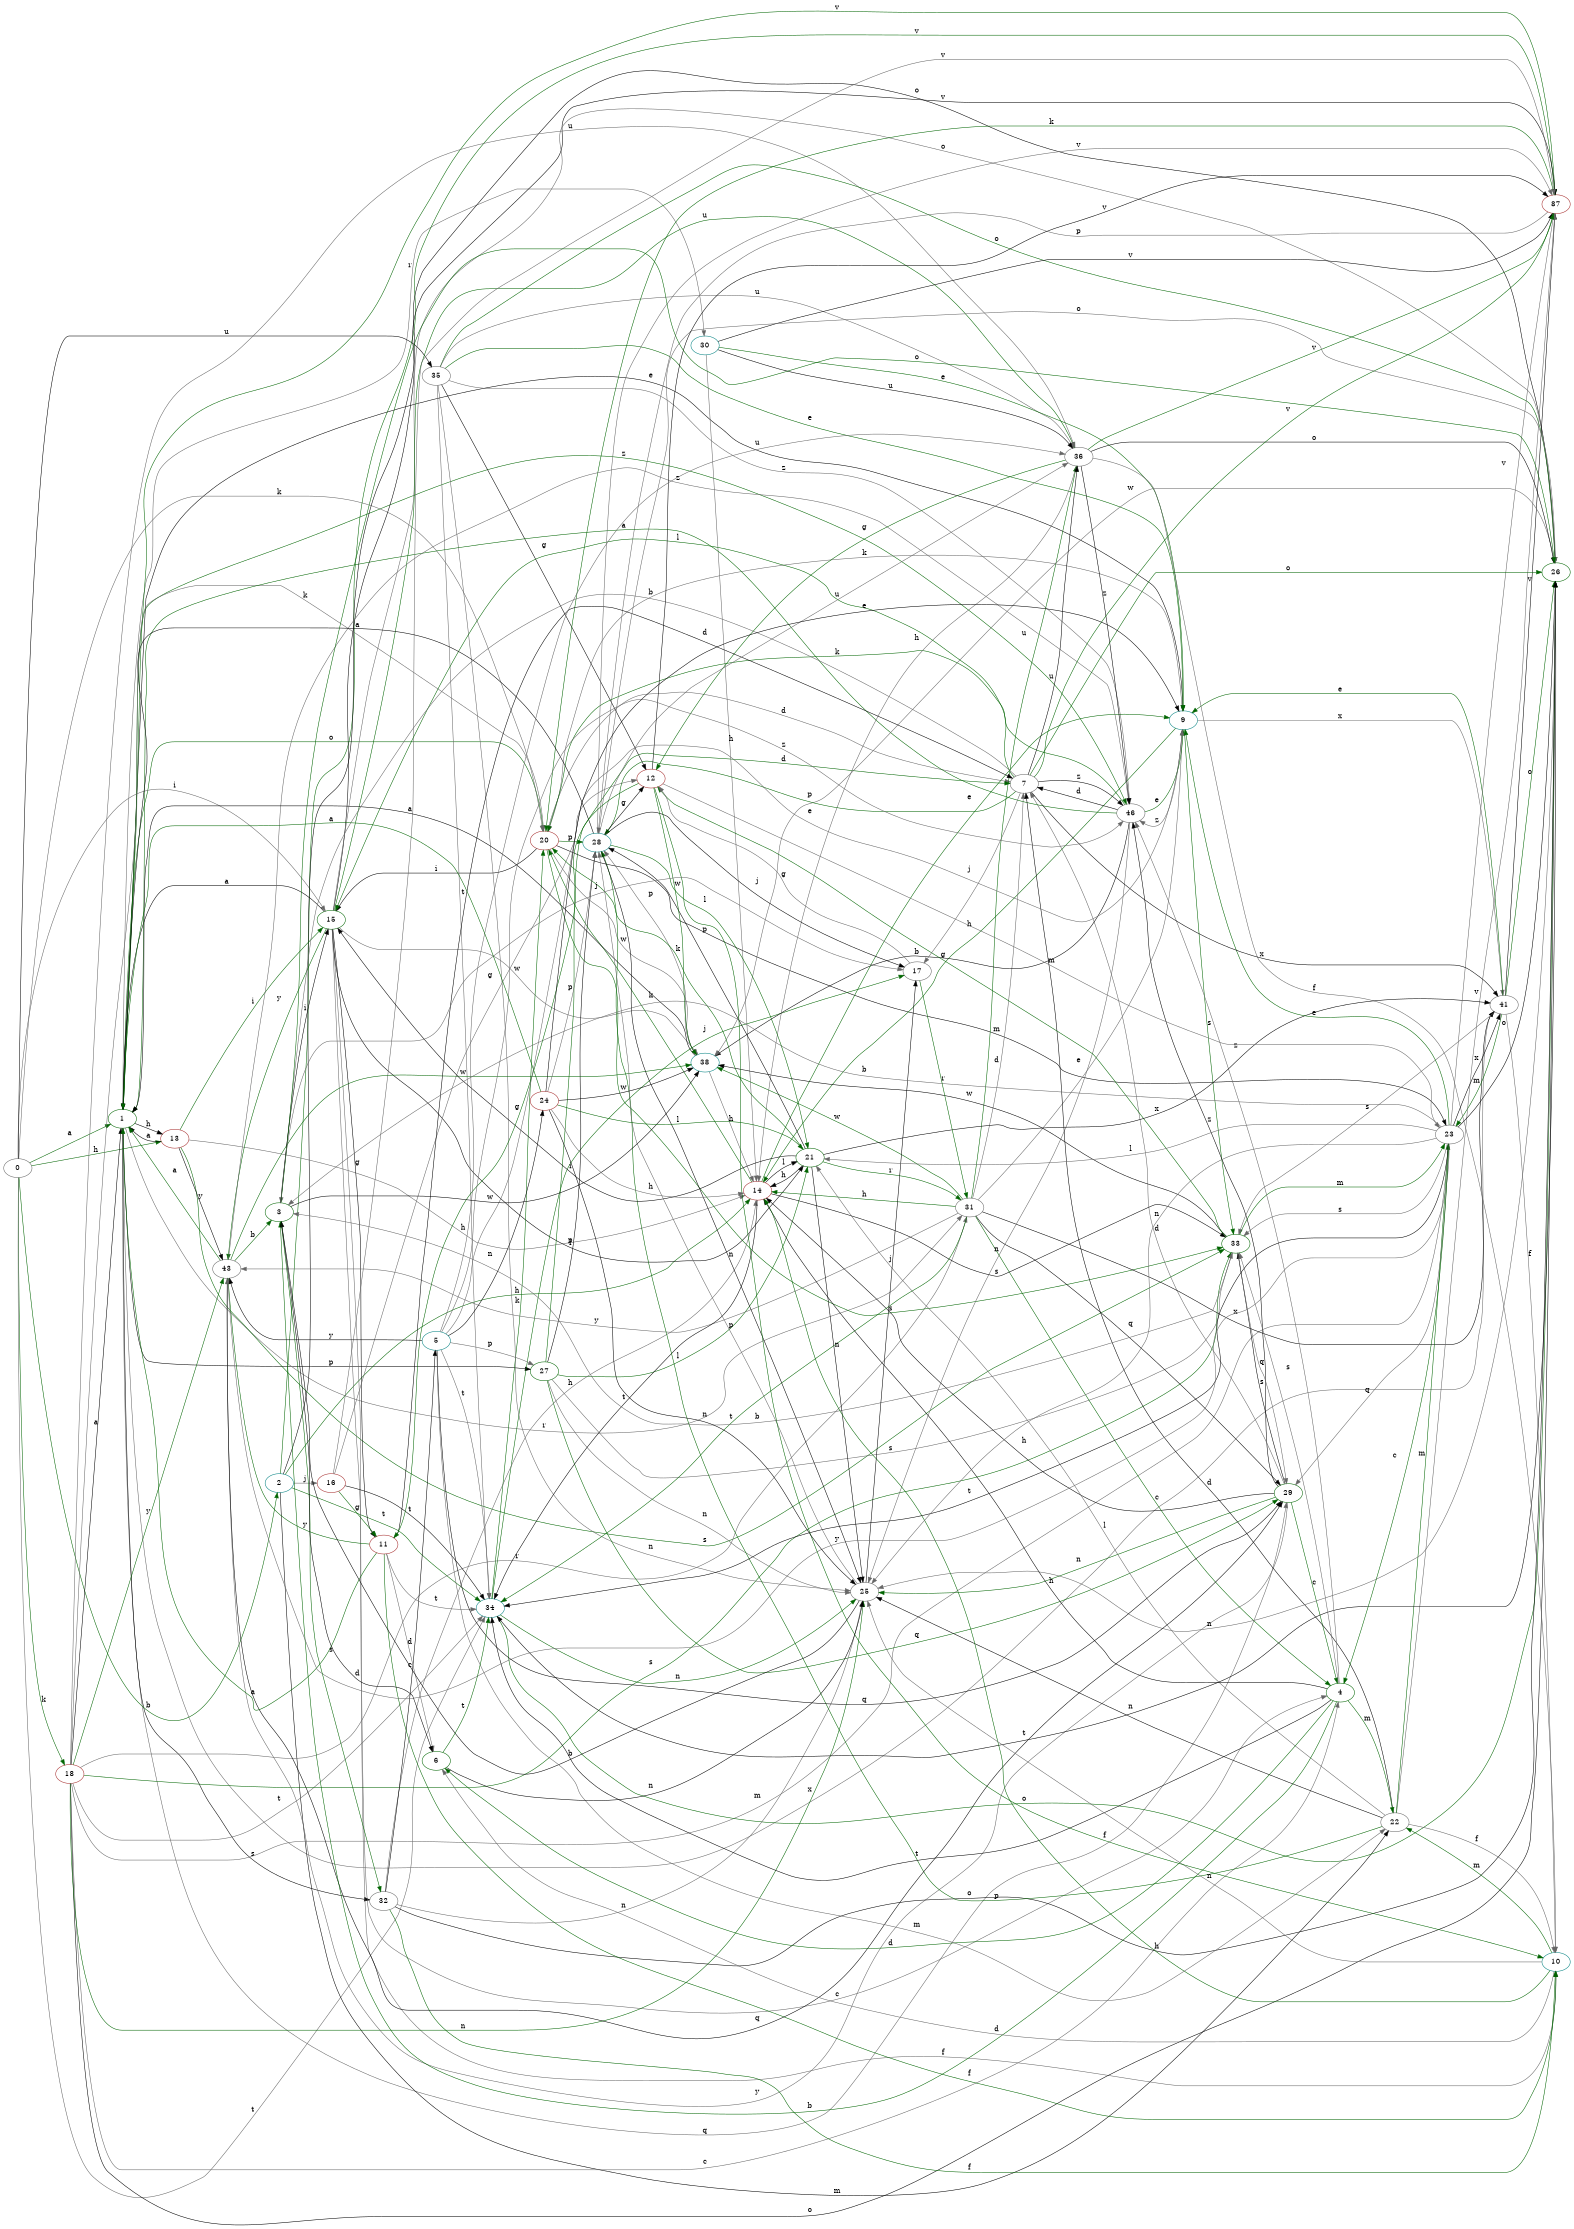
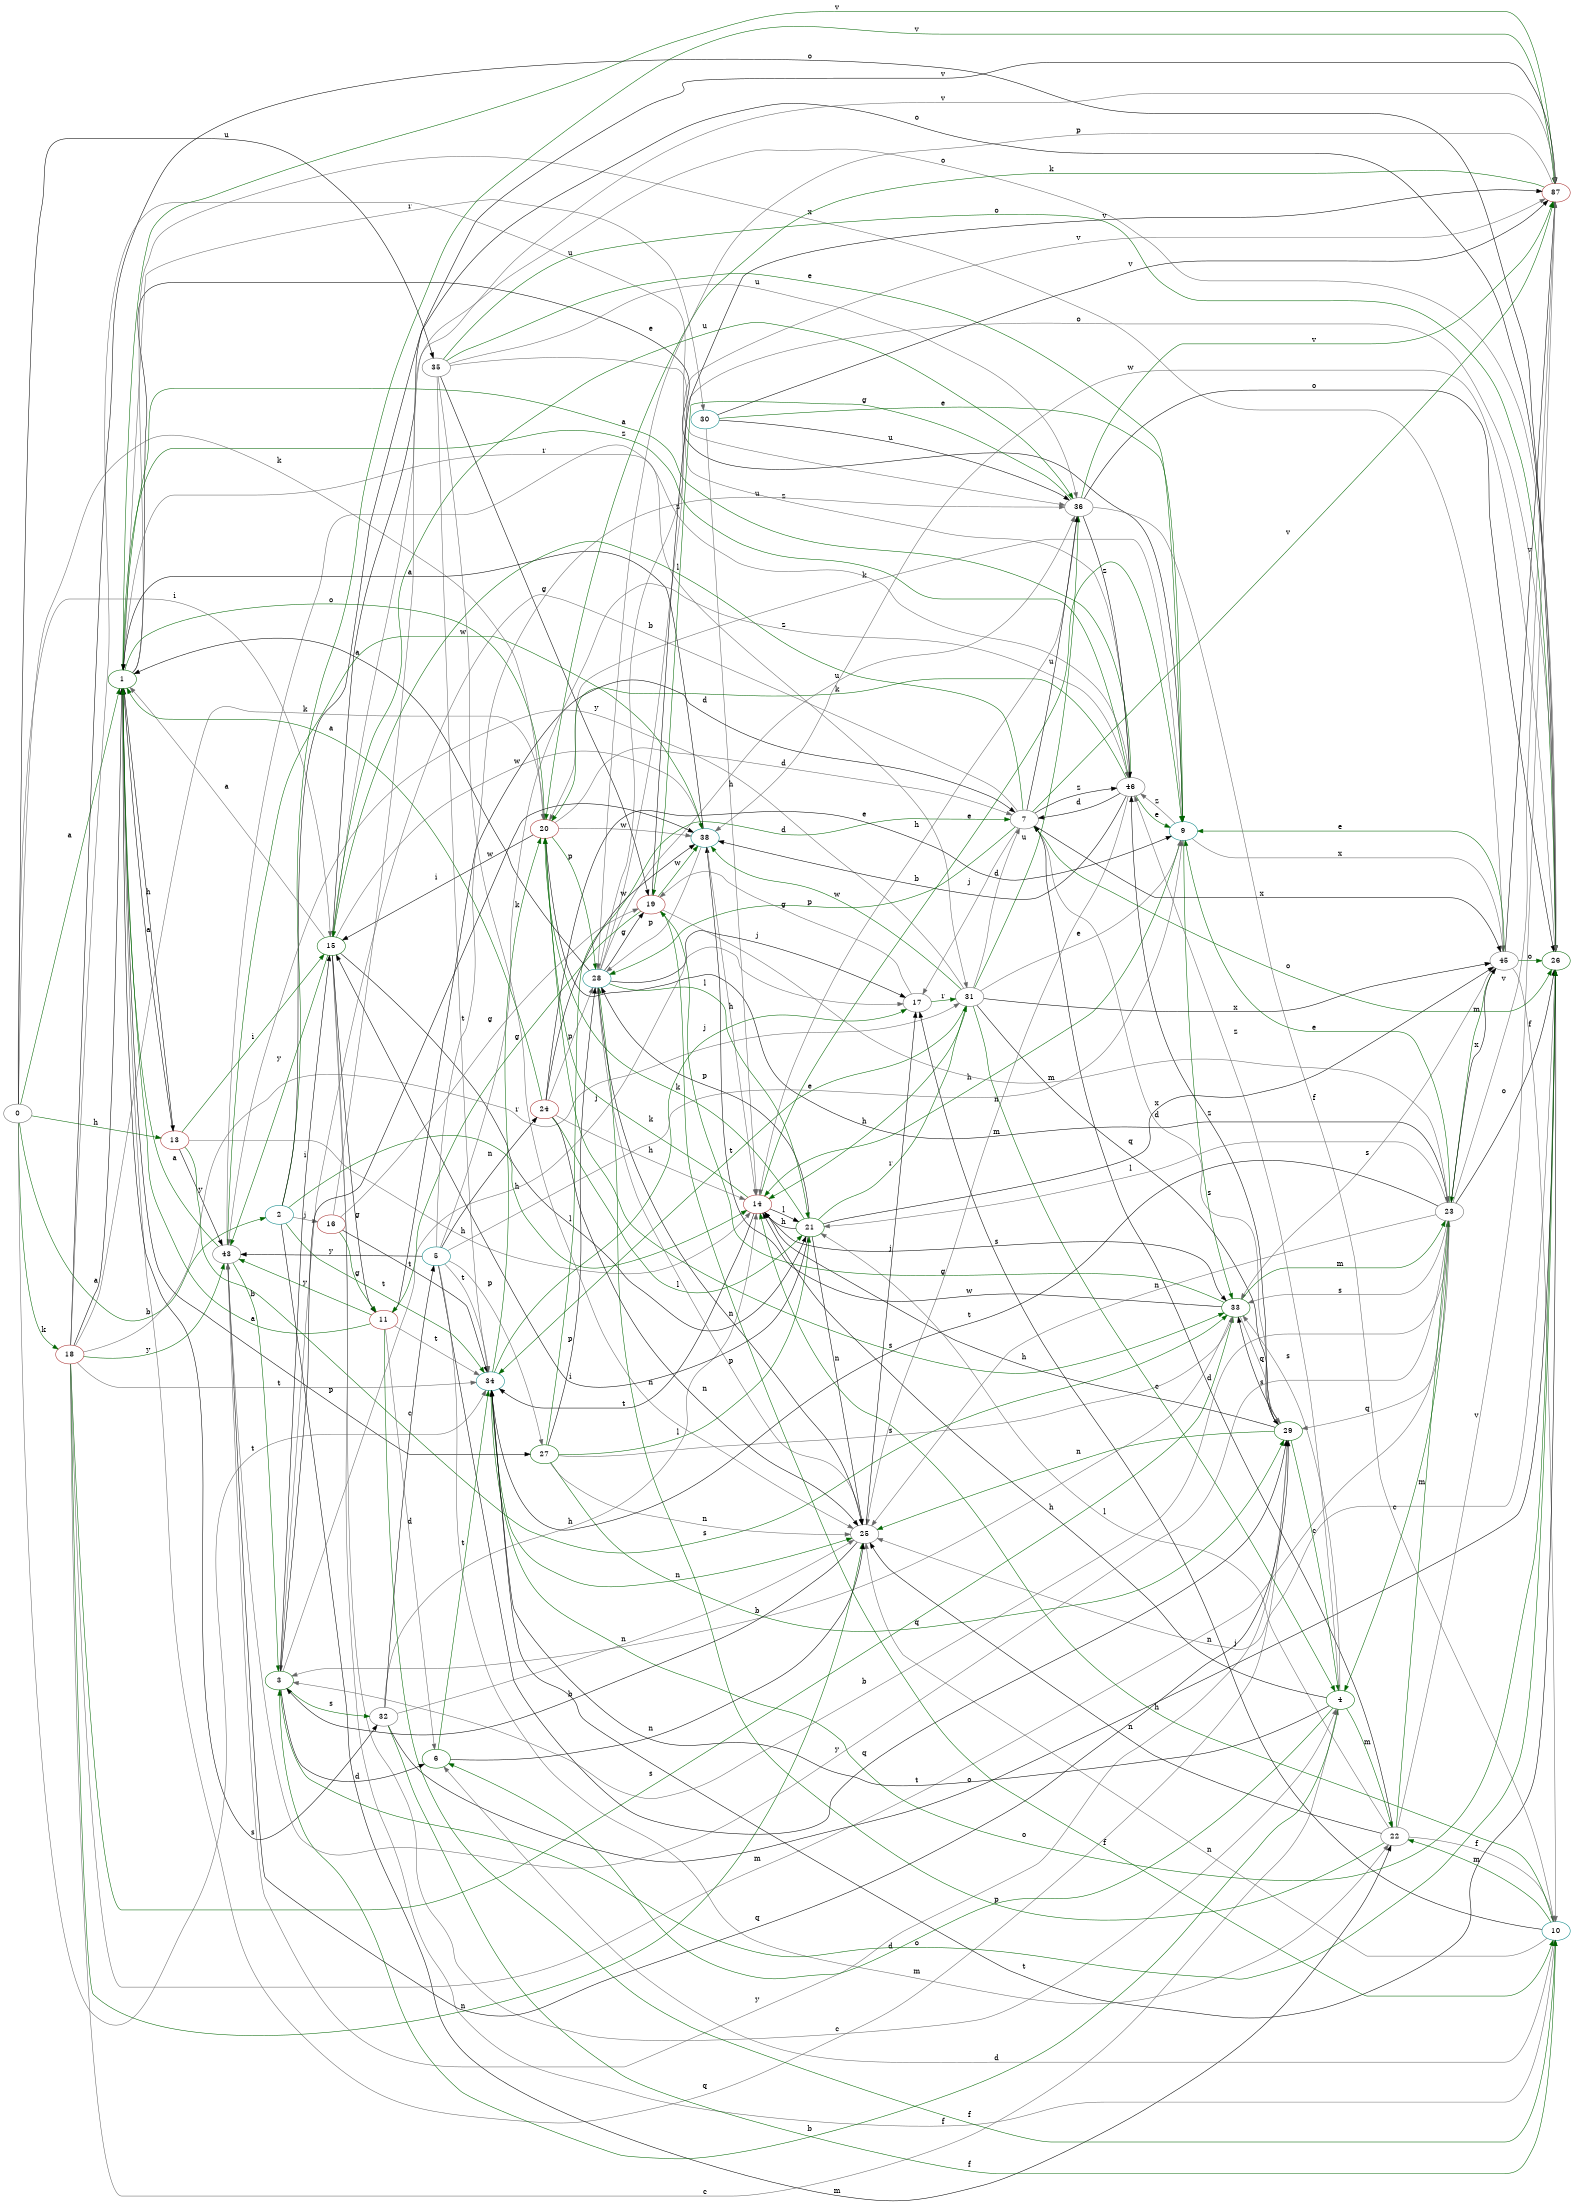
node "12": label "12" -> "19"
edge "15" -> "1": color black -> gray40
node "41": label "41" -> "45"
edge "10" -> "17": added, label "j"
